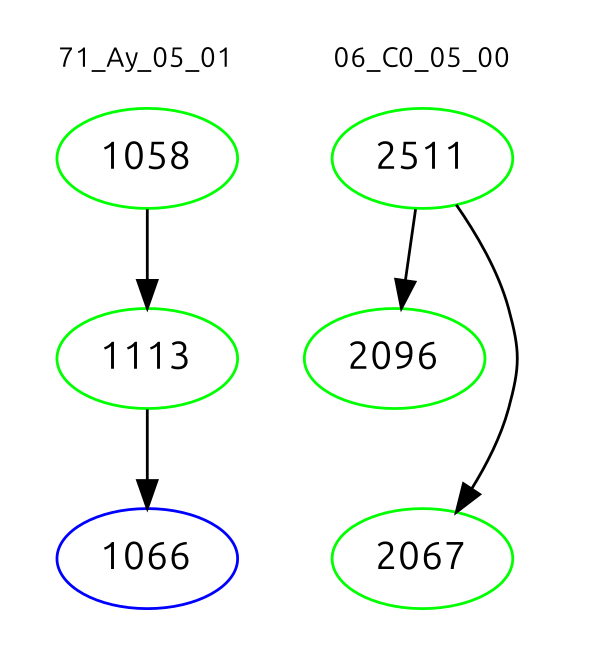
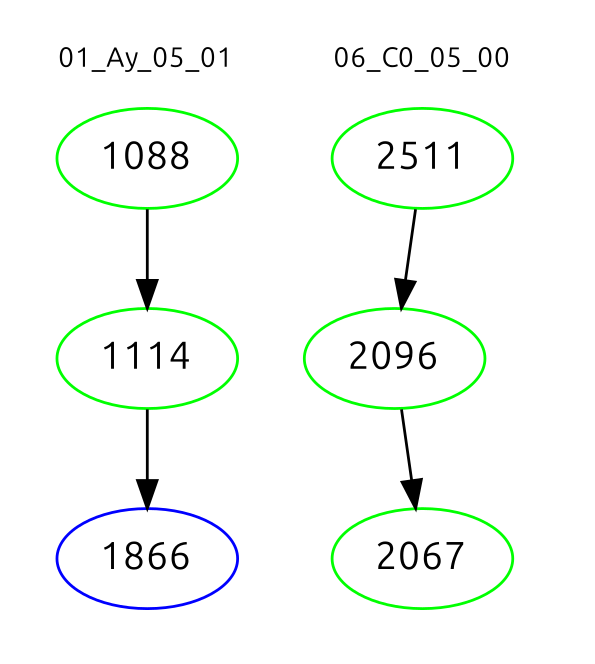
cluster "71_Ay_05_01": label "71_Ay_05_01" -> "01_Ay_05_01"
node "1058": label "1058" -> "1088"
edge "2511" -> "2067": now "2096" -> "2067"
node "1113": label "1113" -> "1114"
node "1066": label "1066" -> "1866"
